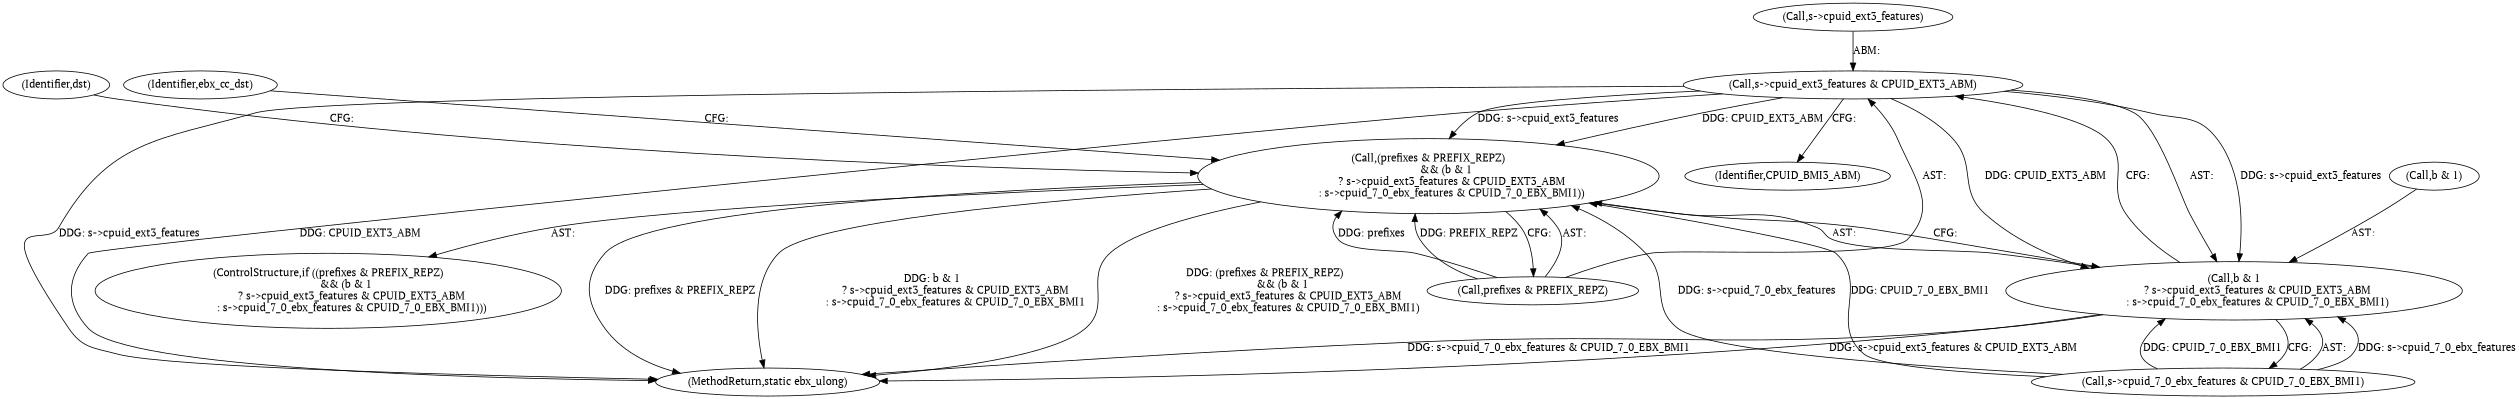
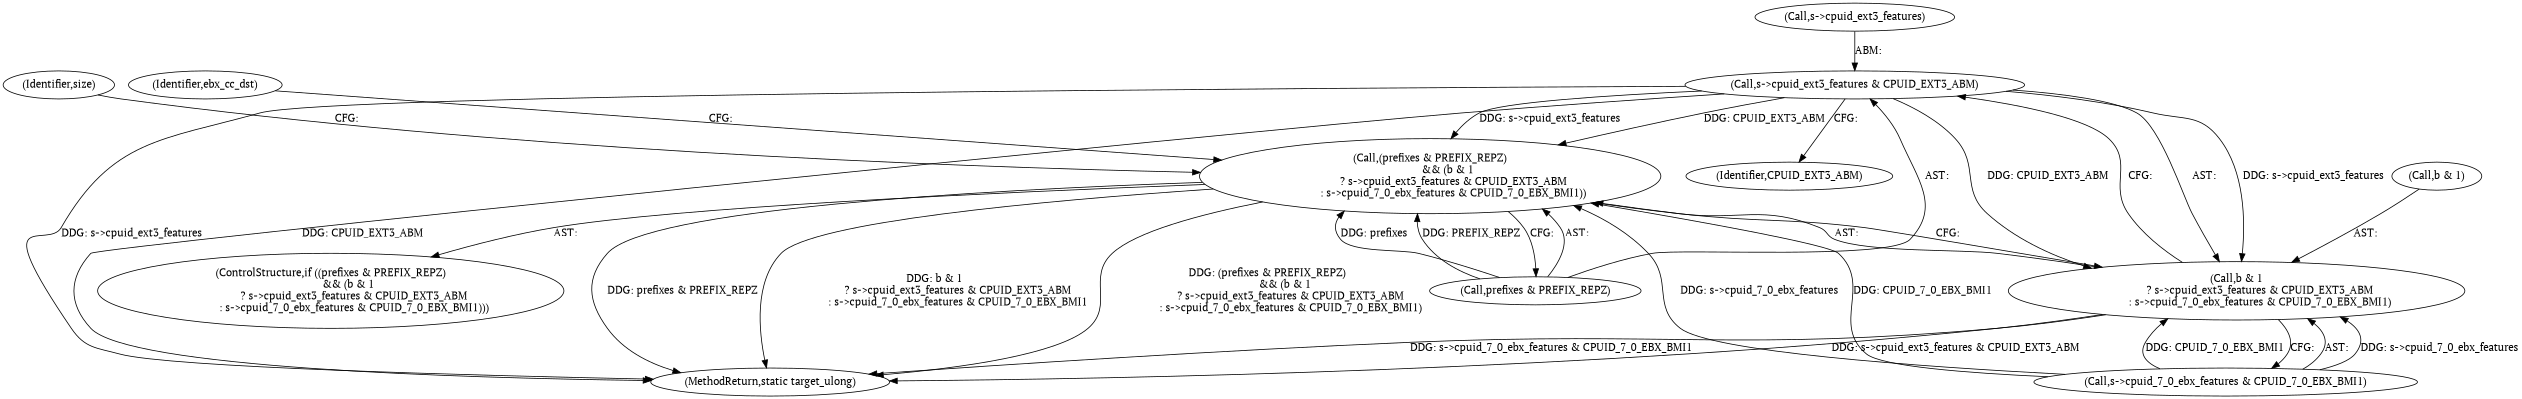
node "(Identifier,dst)": label "(Identifier,dst)" -> "(Identifier,size)"
node "(Identifier,CPUID_BMI3_ABM)": label "(Identifier,CPUID_BMI3_ABM)" -> "(Identifier,CPUID_EXT3_ABM)"
node "(MethodReturn,static ebx_ulong)": label "(MethodReturn,static ebx_ulong)" -> "(MethodReturn,static target_ulong)"
